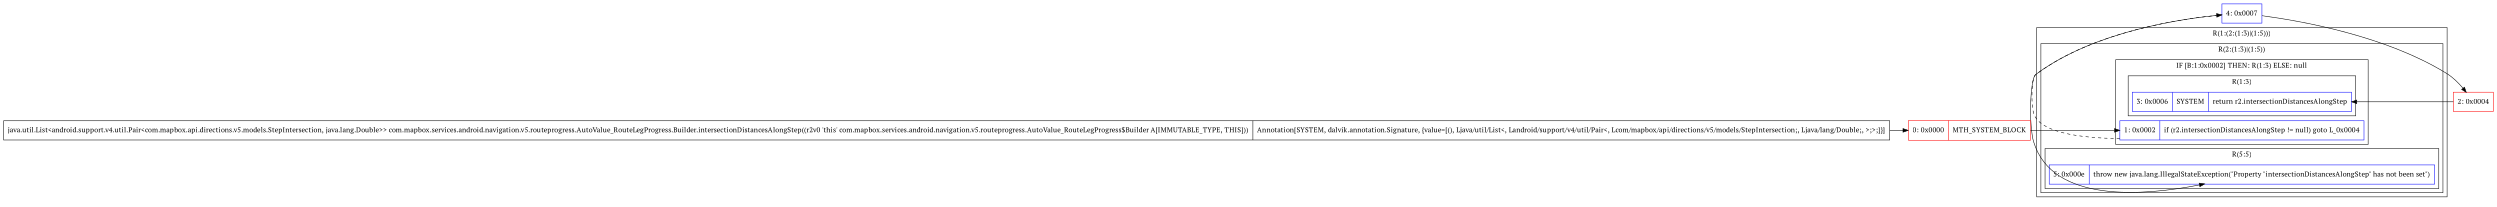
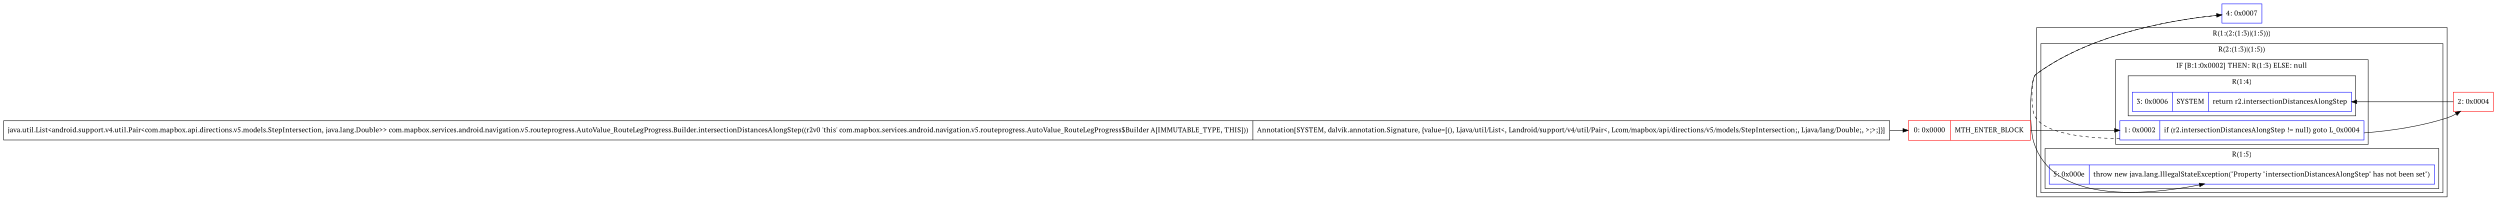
edge "4: 0x0007" -> "2: 0x0004": now "1: 0x0002" -> "2: 0x0004"
cluster "R(1:3)": label "R(1:3)" -> "R(1:4)"
node "0: 0x0000": text "MTH_SYSTEM_BLOCK" -> "MTH_ENTER_BLOCK"
cluster "R(5:5)": label "R(5:5)" -> "R(1:5)"
